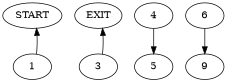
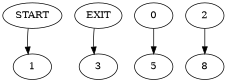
node "4": label "4" -> "0"
node "6": label "6" -> "2"
edge "1" -> "START": reversed
edge "3" -> "EXIT": reversed
node "9": label "9" -> "8"
